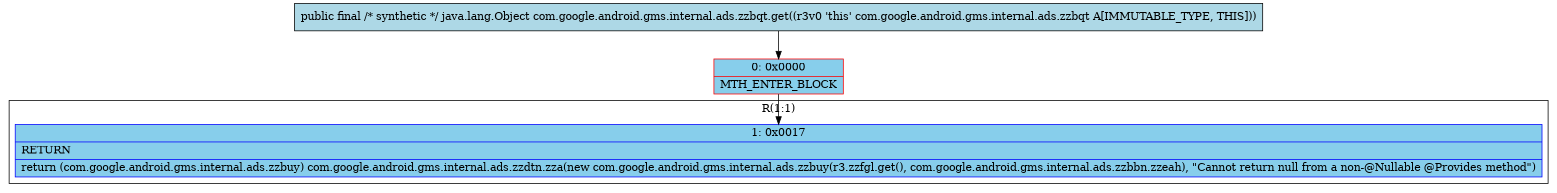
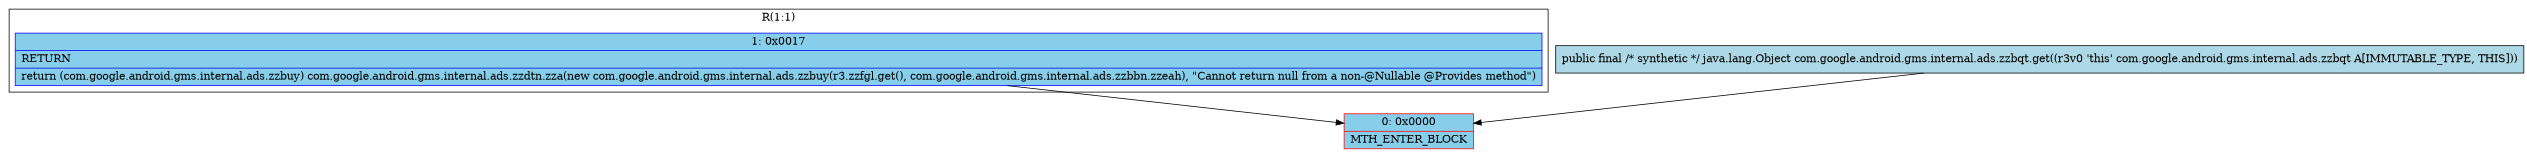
edge "0: 0x0000" -> "1: 0x0017": reversed
